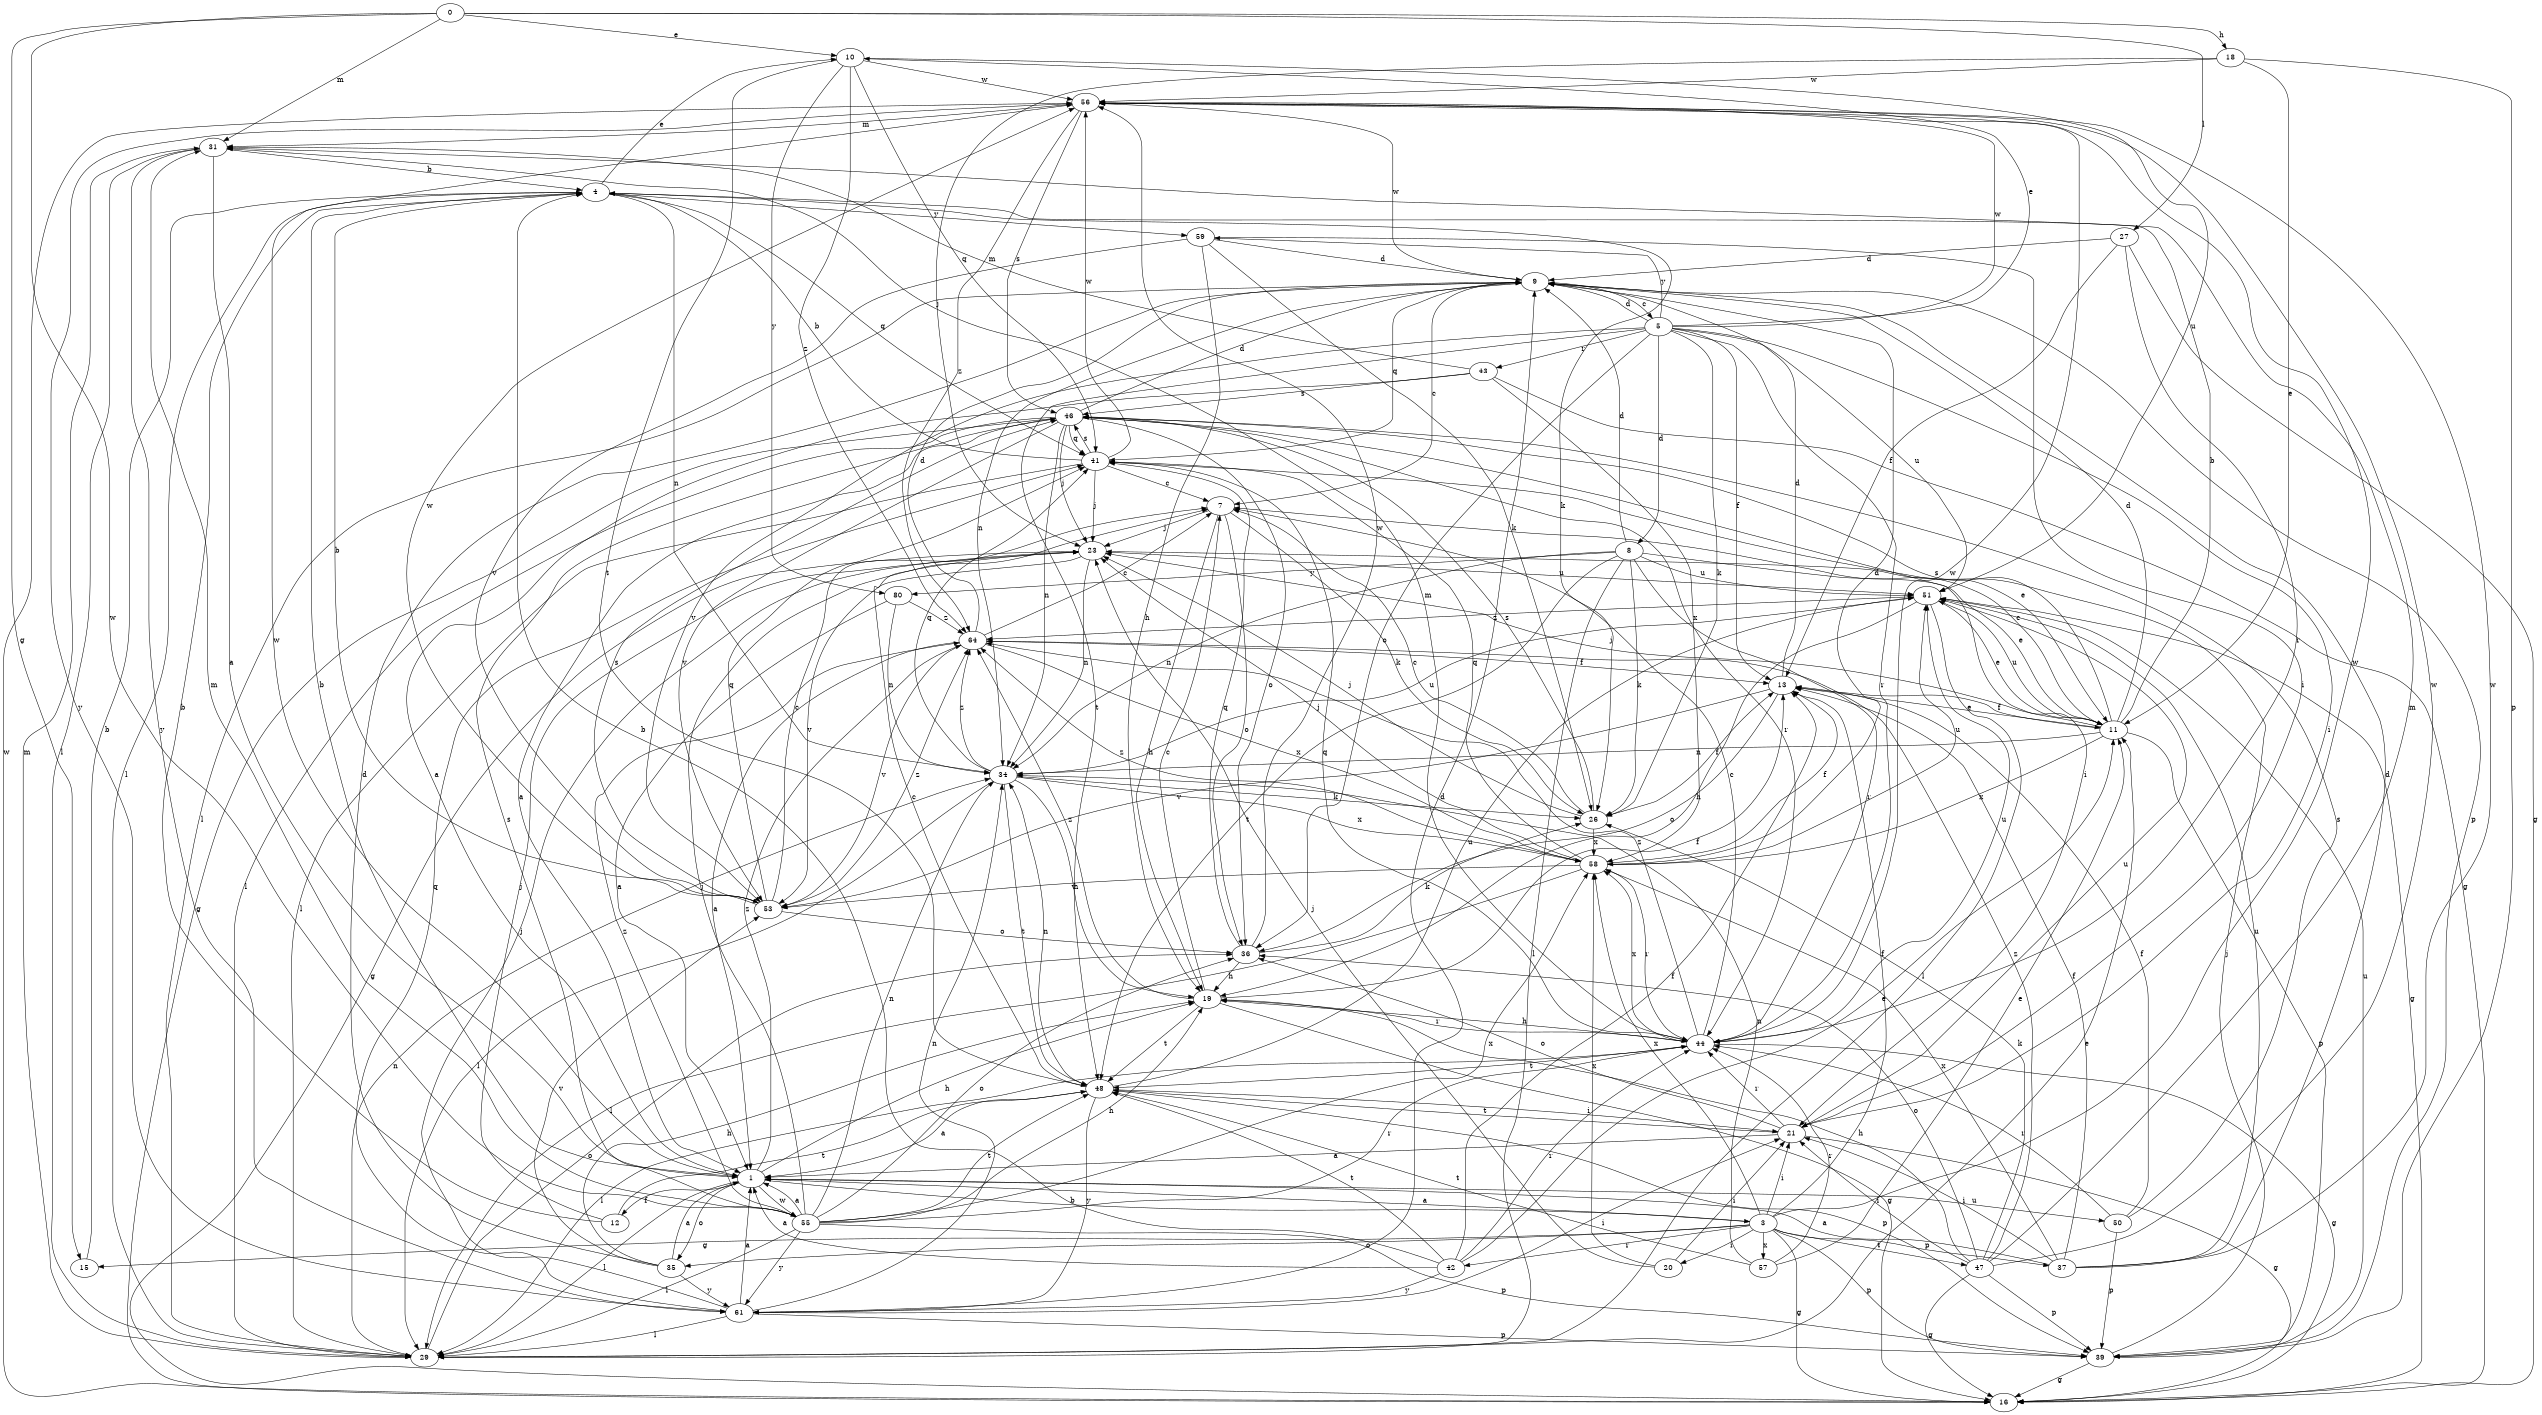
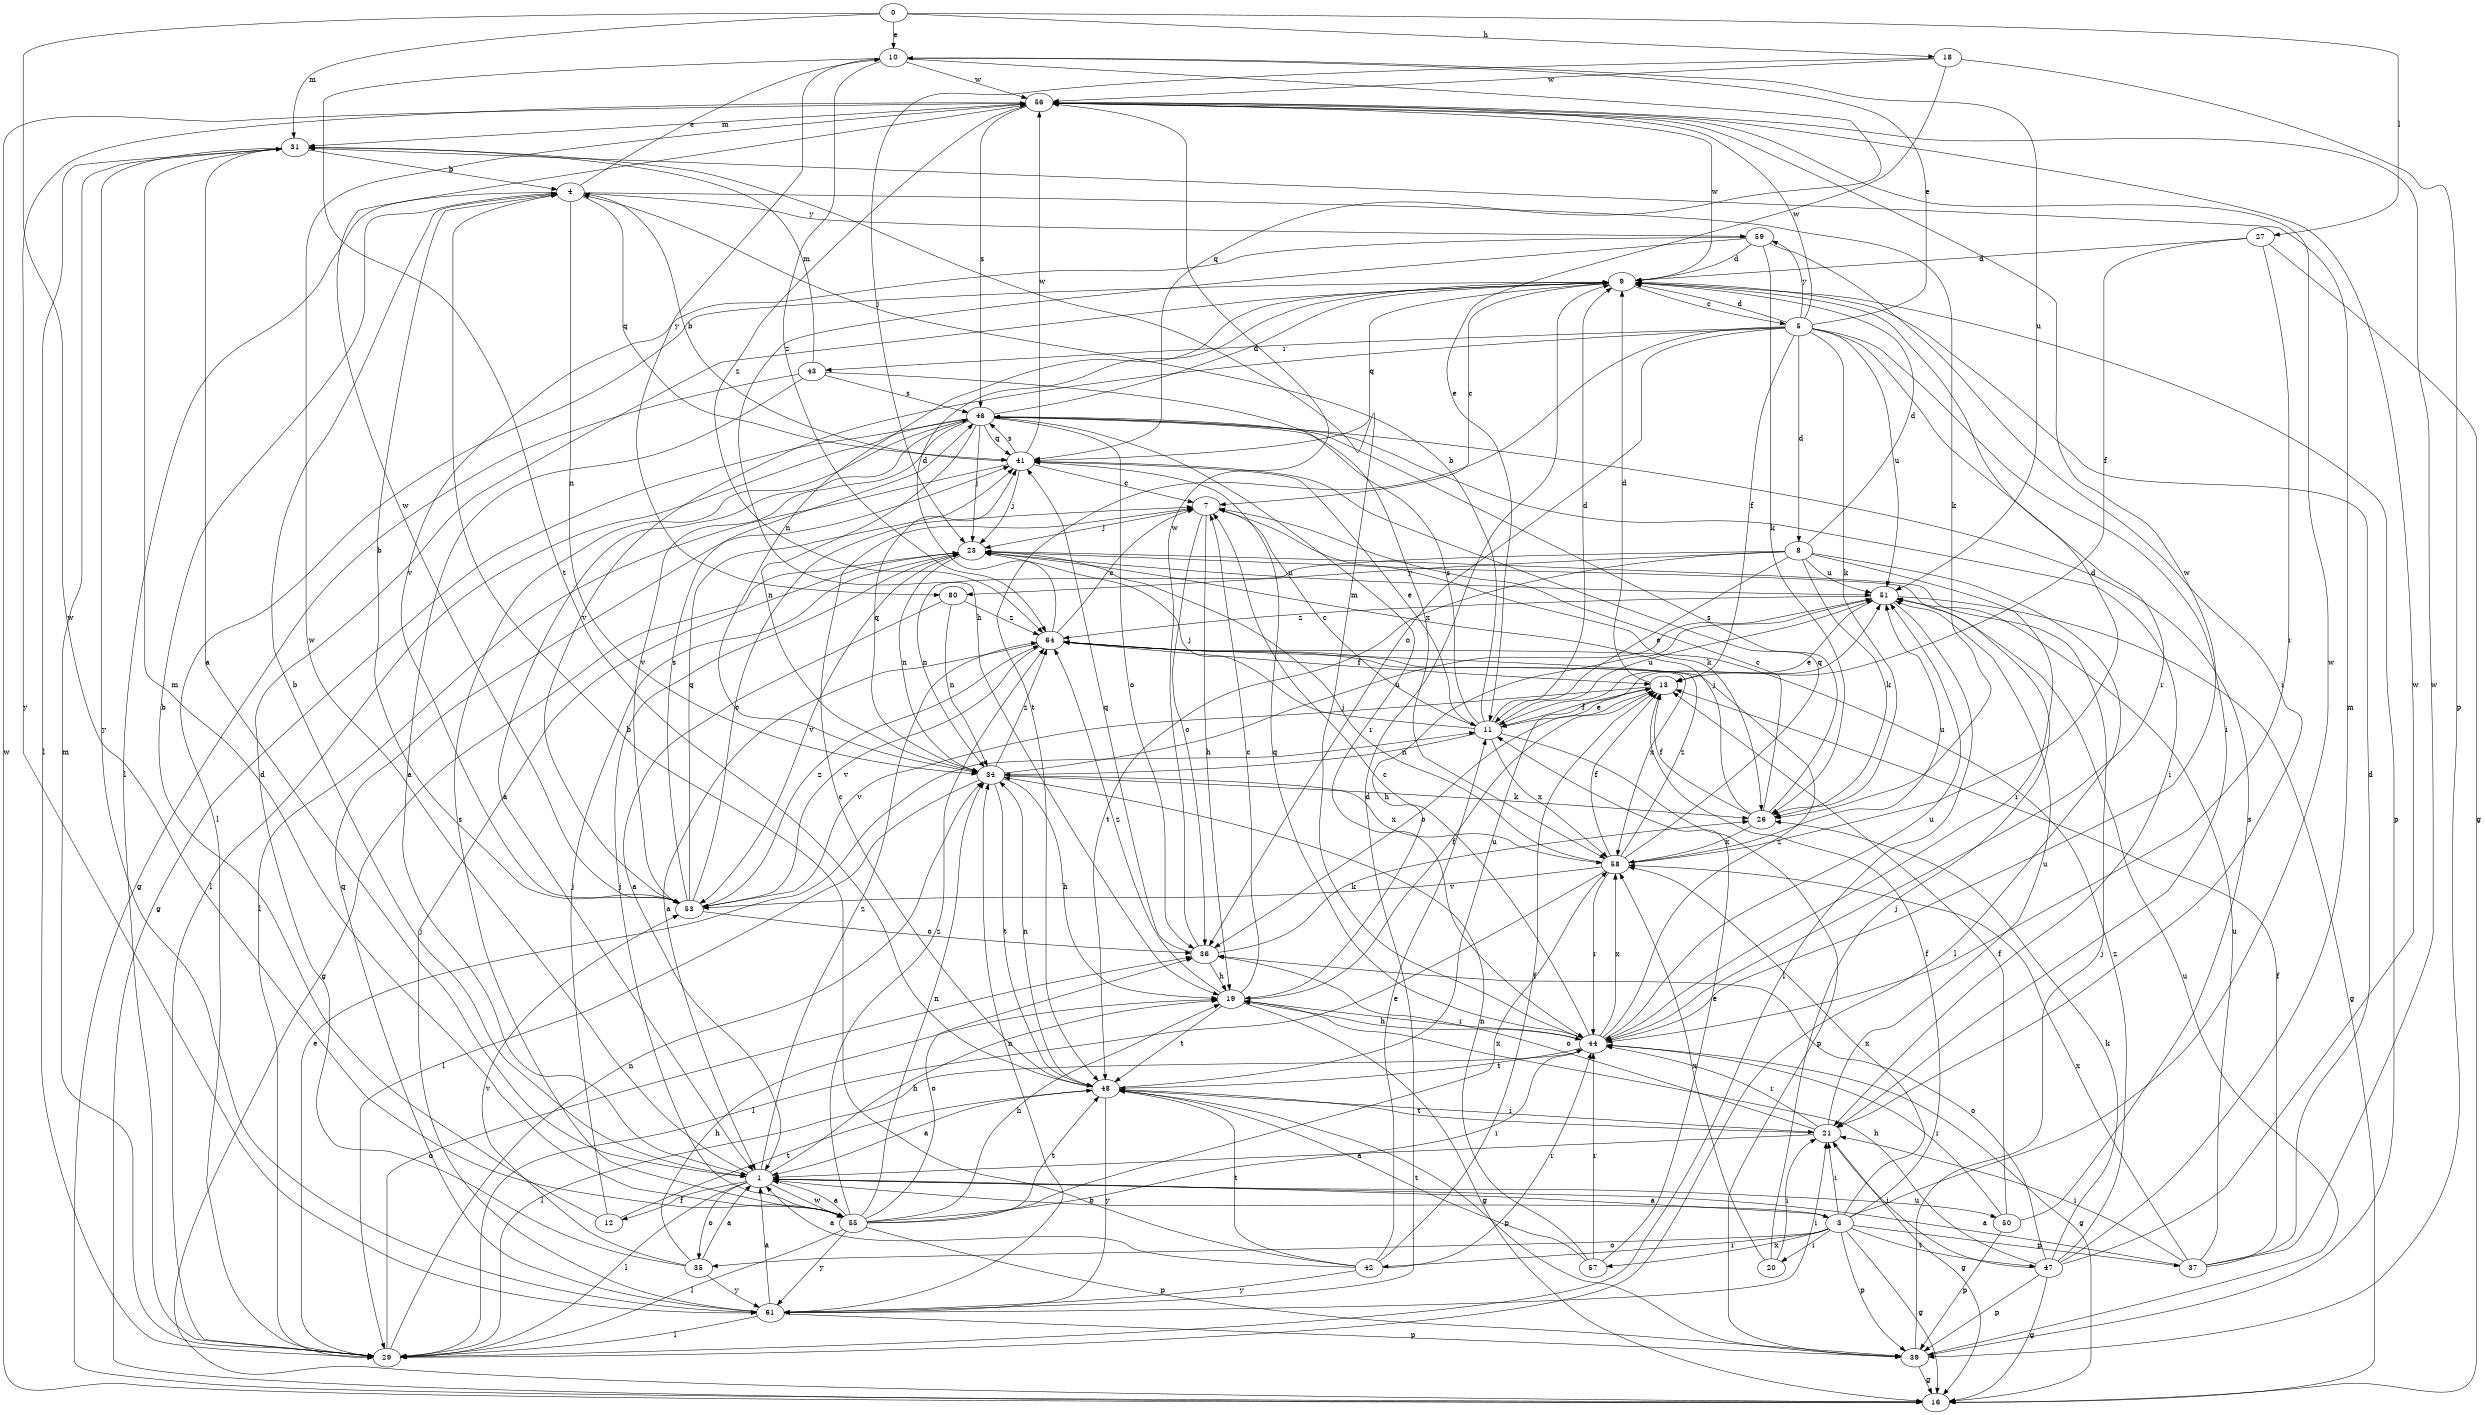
node "15": removed
